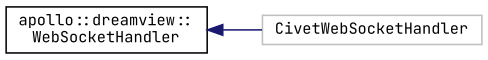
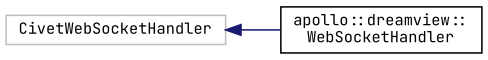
edge "CivetWebSocketHandler" -> "apollo::dreamview:: WebSocketHandler": reversed
